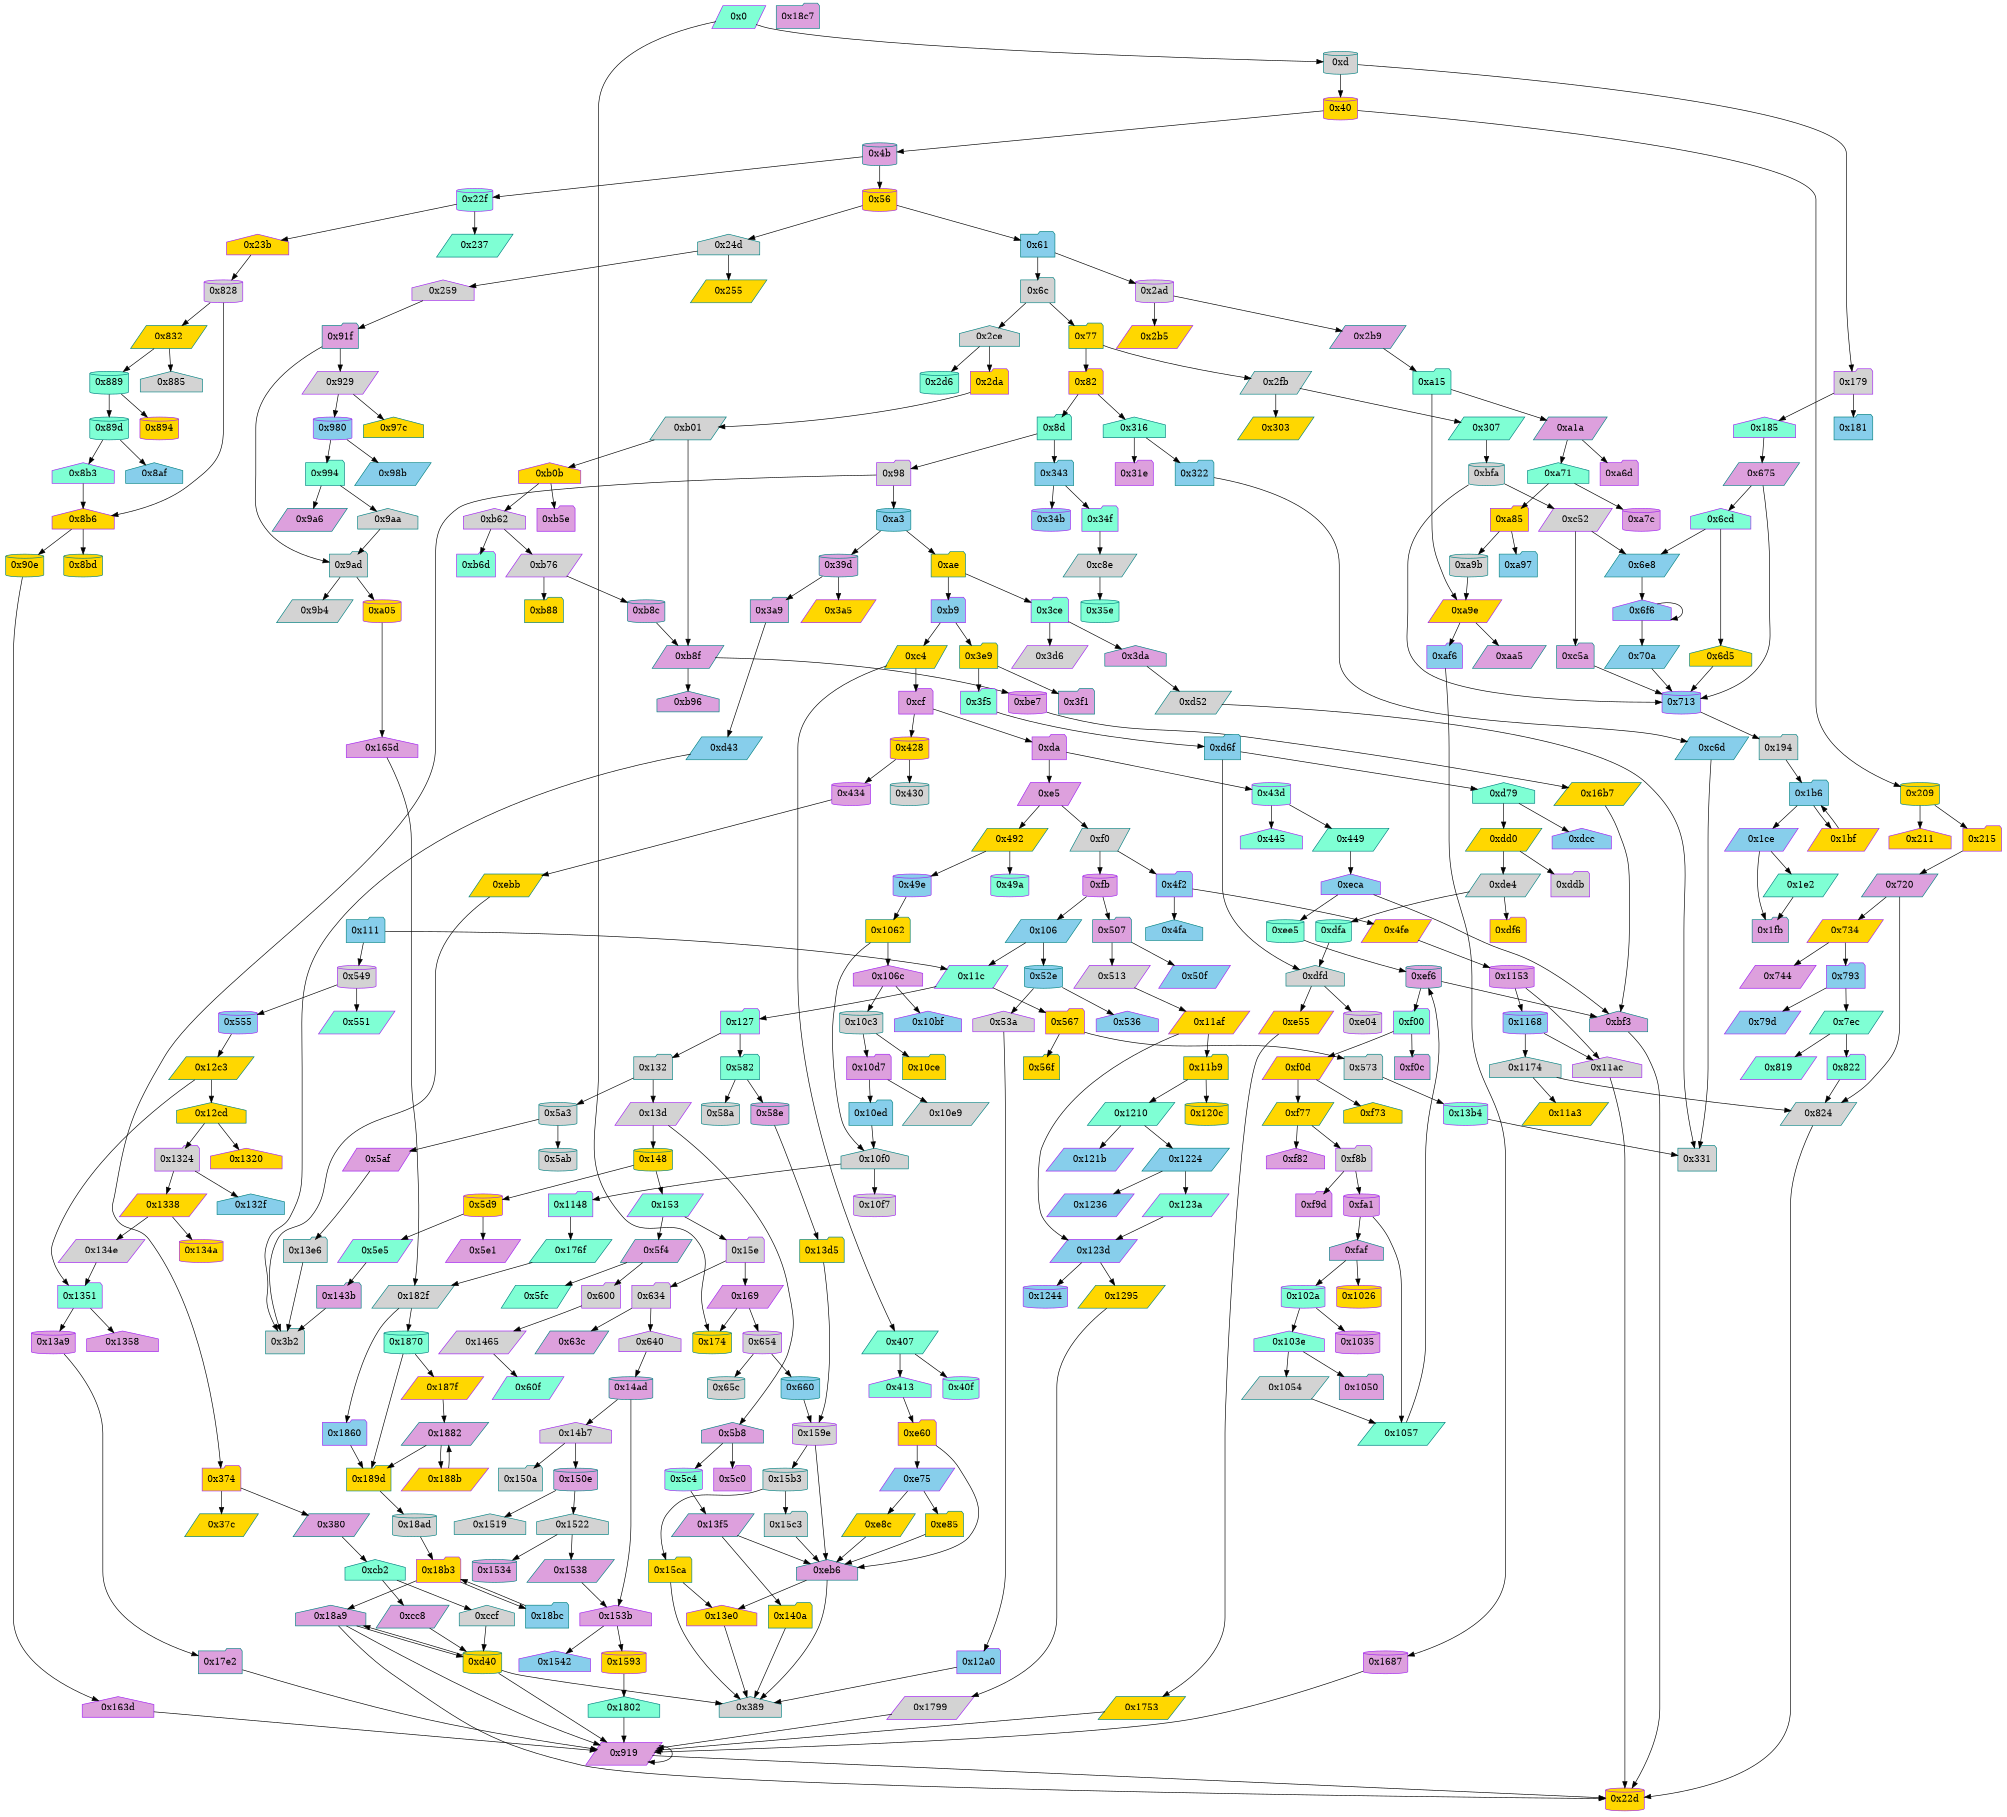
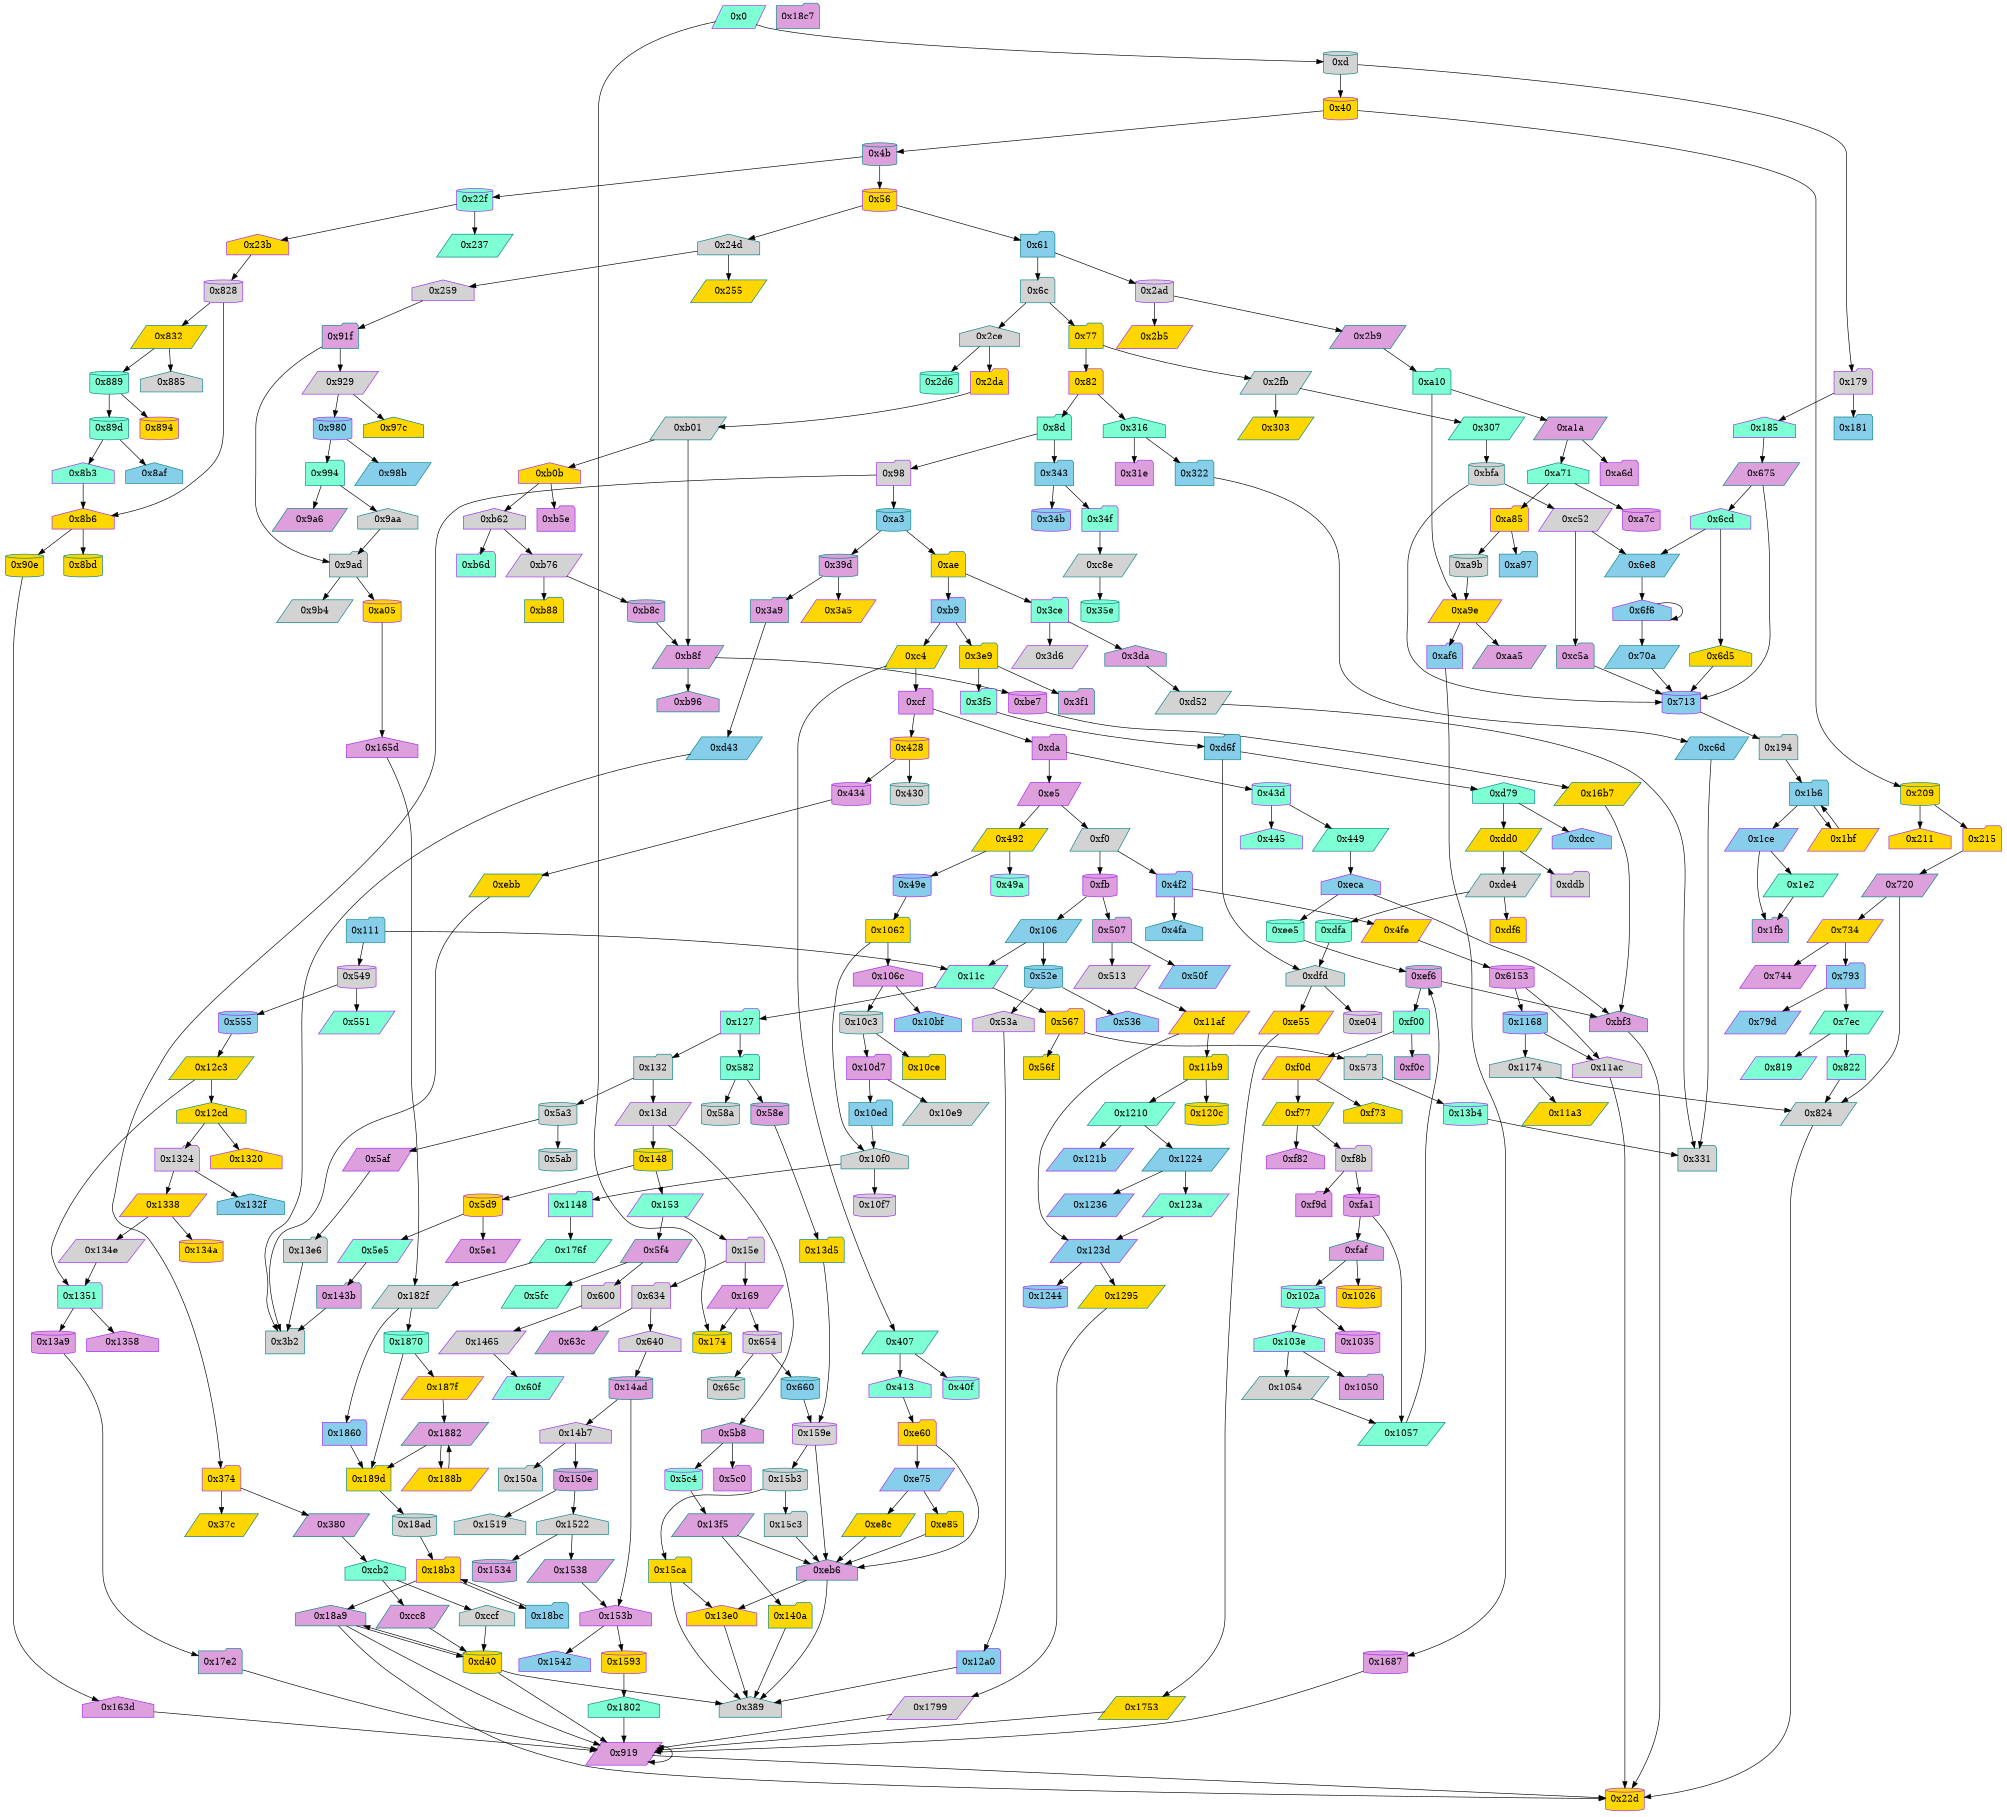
node "0xa15": label "0xa15" -> "0xa10"
node "0x1153": label "0x1153" -> "0x6153"
